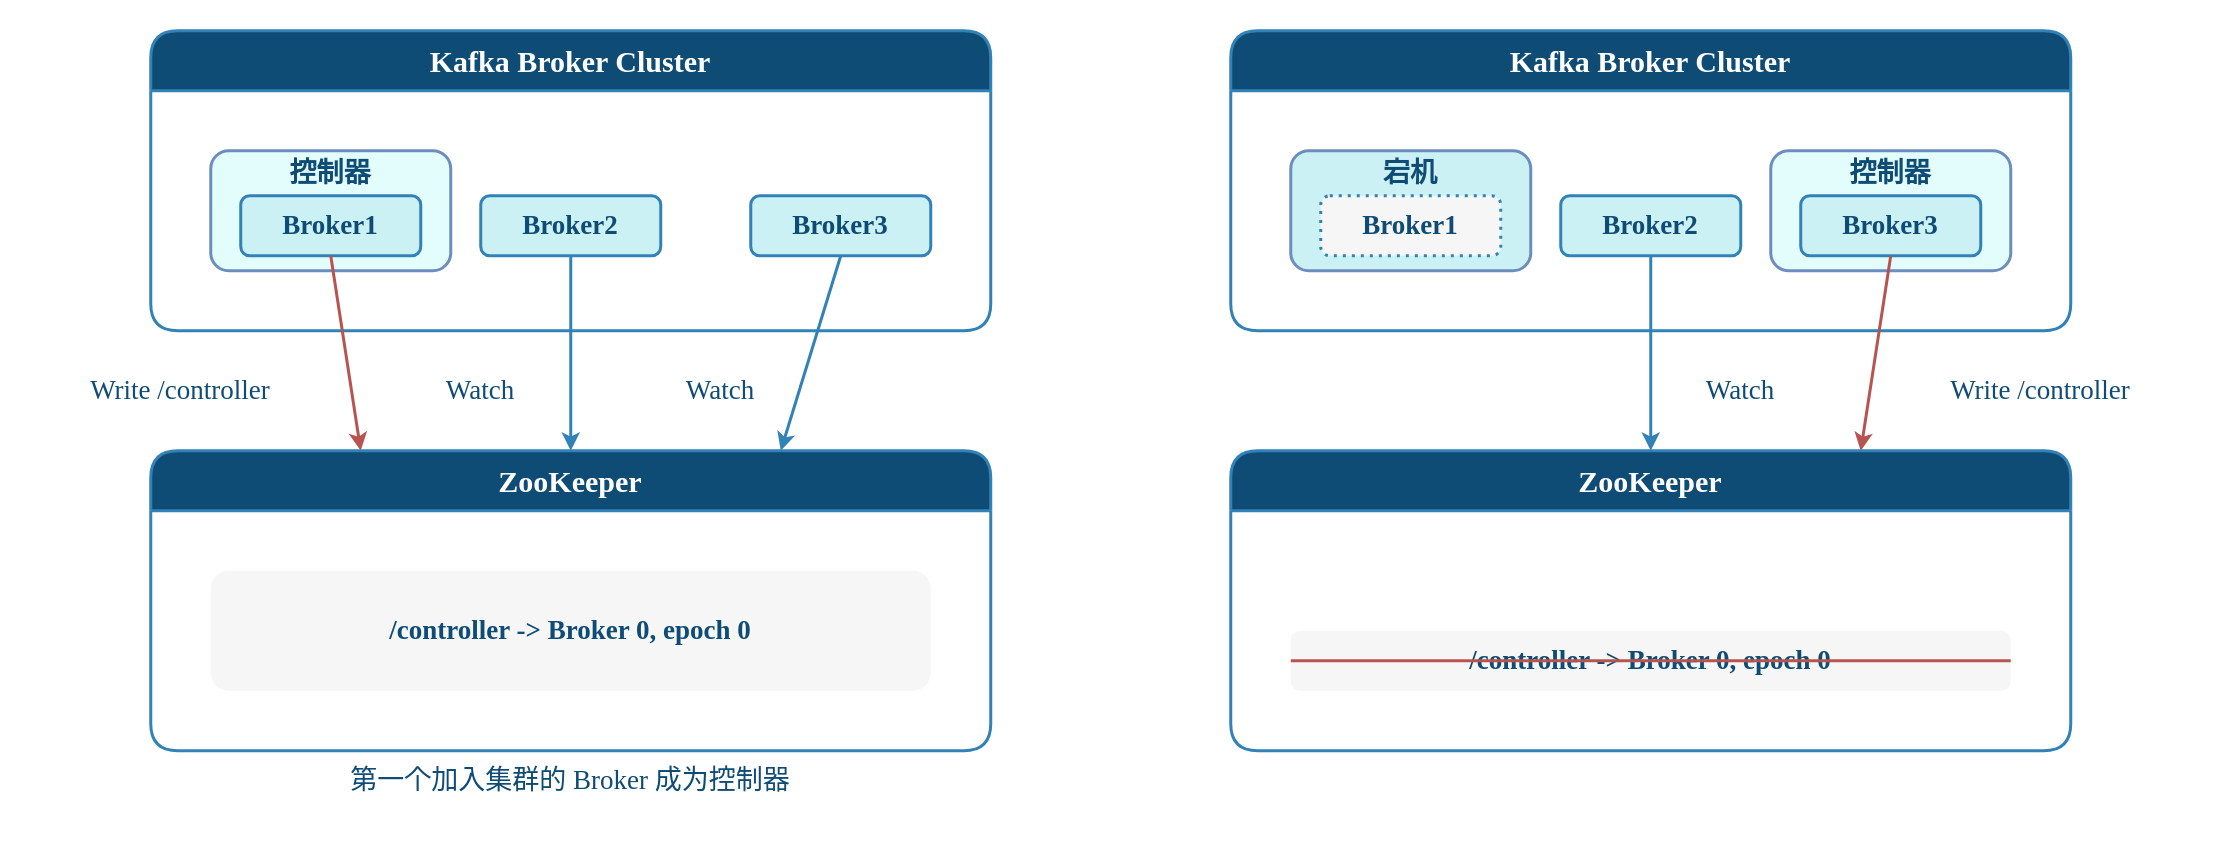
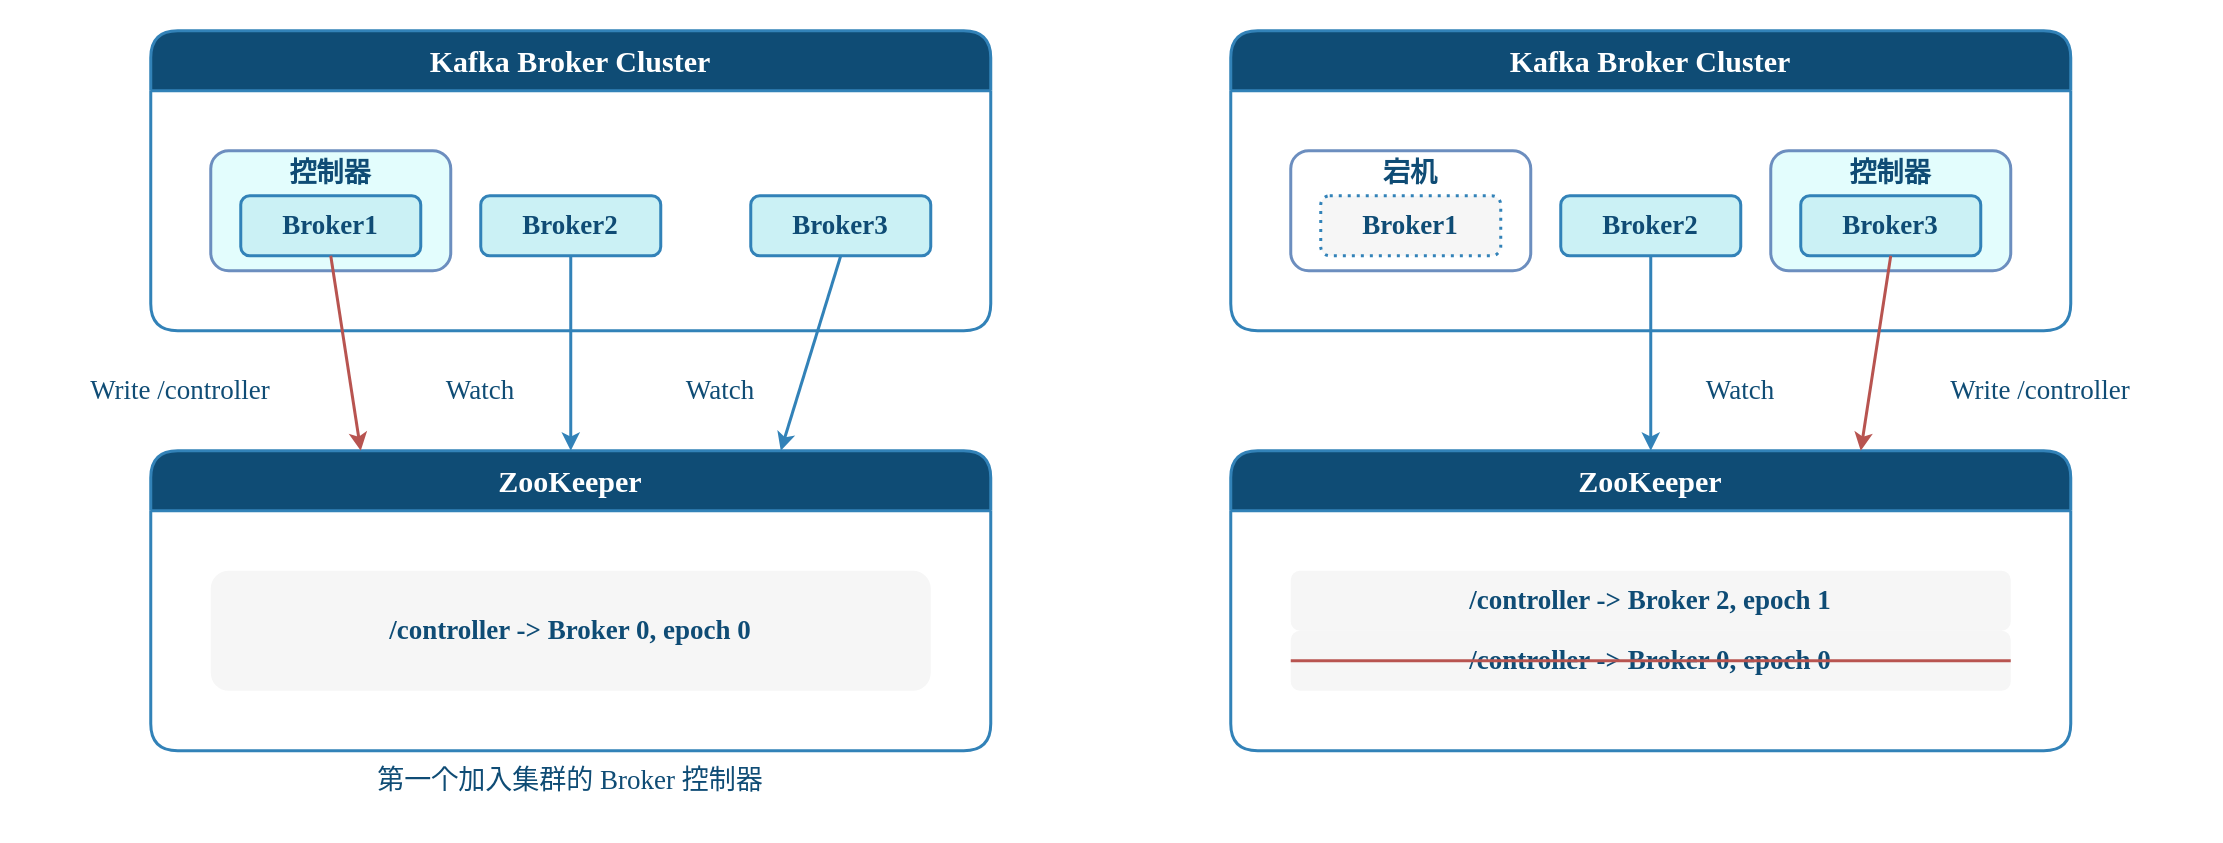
node "宕机": fillcolor #cbf1f5 -> #ffffff
node "/controller -> Broker 2, epoch 1": added
node "第一个加入集群的 Broker 成为控制器": label "第一个加入集群的 Broker 成为控制器" -> "第一个加入集群的 Broker 控制器"
